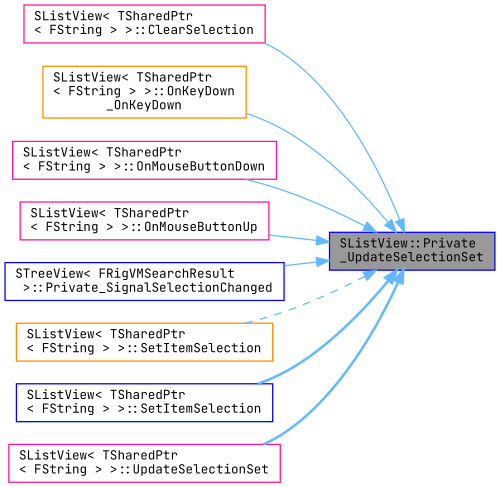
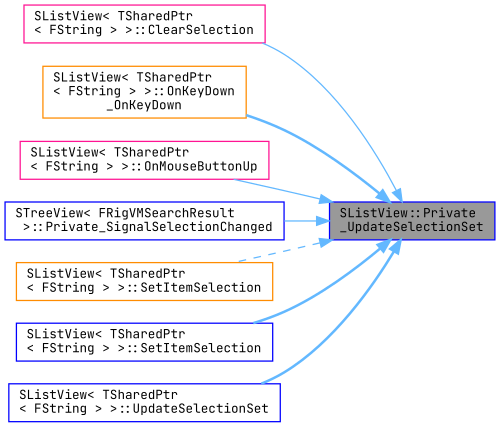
edge "SListView< TSharedPtr < FString > >::OnKeyDown _OnKeyDown" -> "SListView::Private _UpdateSelectionSet": style solid -> bold
node "SListView< TSharedPtr < FString > >::OnMouseButtonDown": removed
node "SListView< TSharedPtr < FString > >::UpdateSelectionSet": color deeppink -> blue
